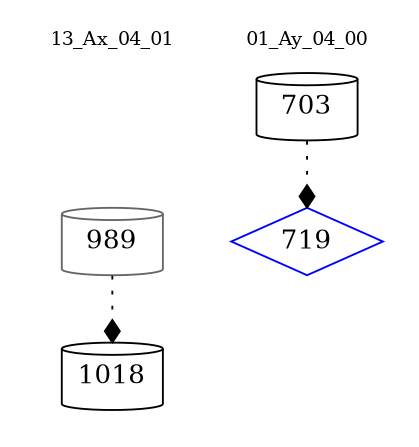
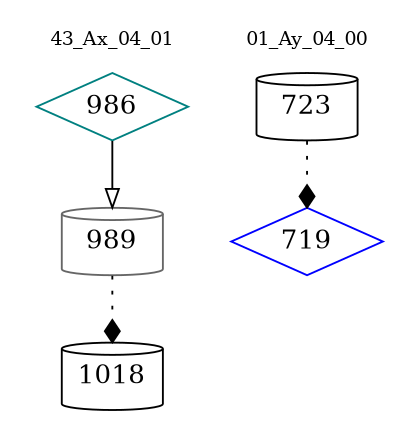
cluster "13_Ax_04_01": label "13_Ax_04_01" -> "43_Ax_04_01"
node "986": added
node "703": label "703" -> "723"
